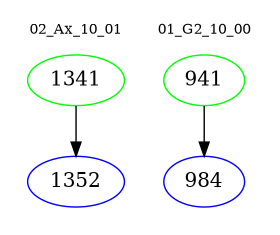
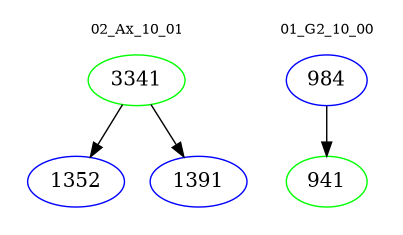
node "1341": label "1341" -> "3341"
edge "941" -> "984": reversed
node "1391": added
